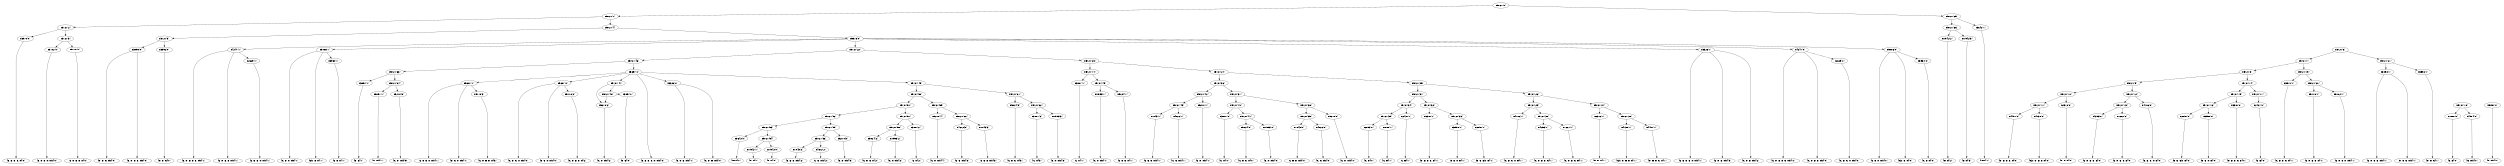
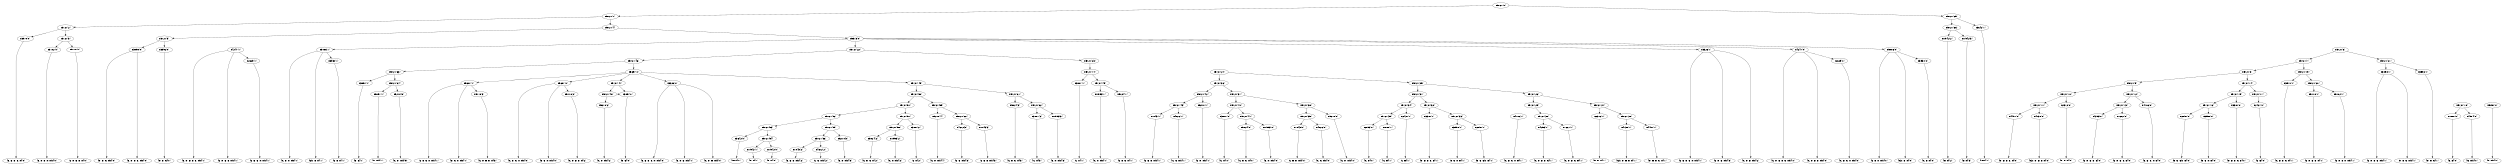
edge "L5513(0)" -> "L4247(1)": removed
edge "L5721(23)" -> "L5721(24)": removed
edge "L5721(47)" -> "L5210(2)": now "L5721(47)" -> "L3857(0)"
edge "L5721(29)" -> "L4706(1)": removed
edge "L5697(0)" -> "[C  E  F  G  A  Ais](0)": now "L3326(0)" -> "[C  E  F  G  A  Ais](0)"
